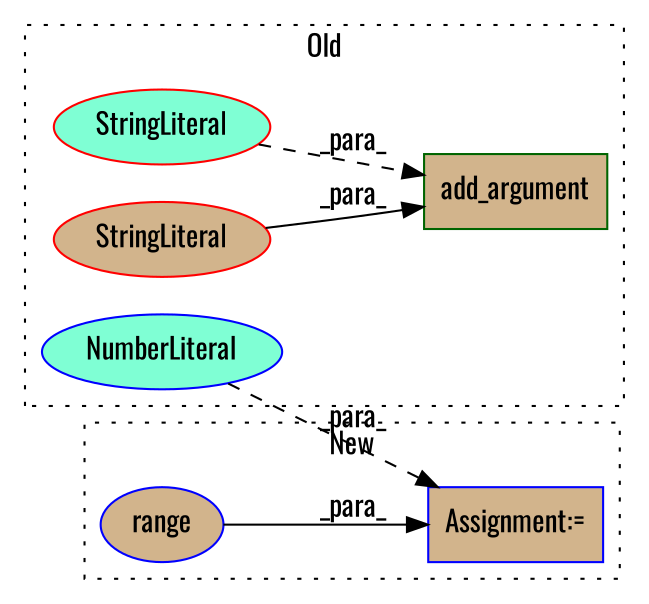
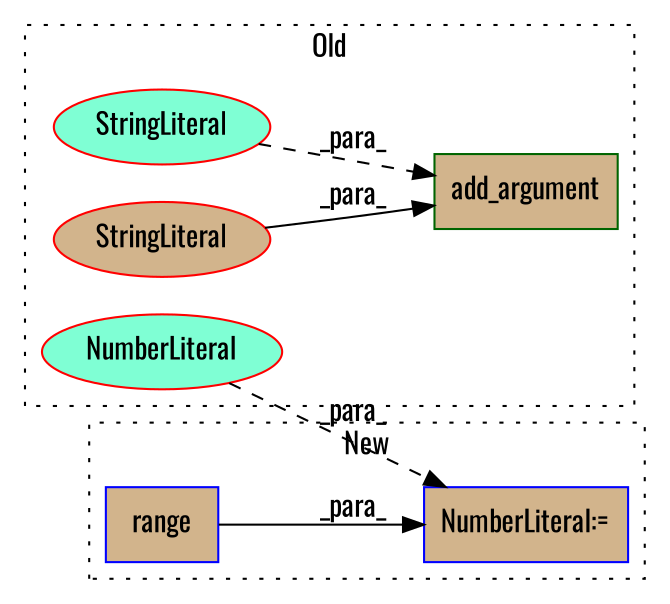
node "NumberLiteral": color blue -> red
node "range": shape ellipse -> box
node "Assignment:=": label "Assignment:=" -> "NumberLiteral:="
